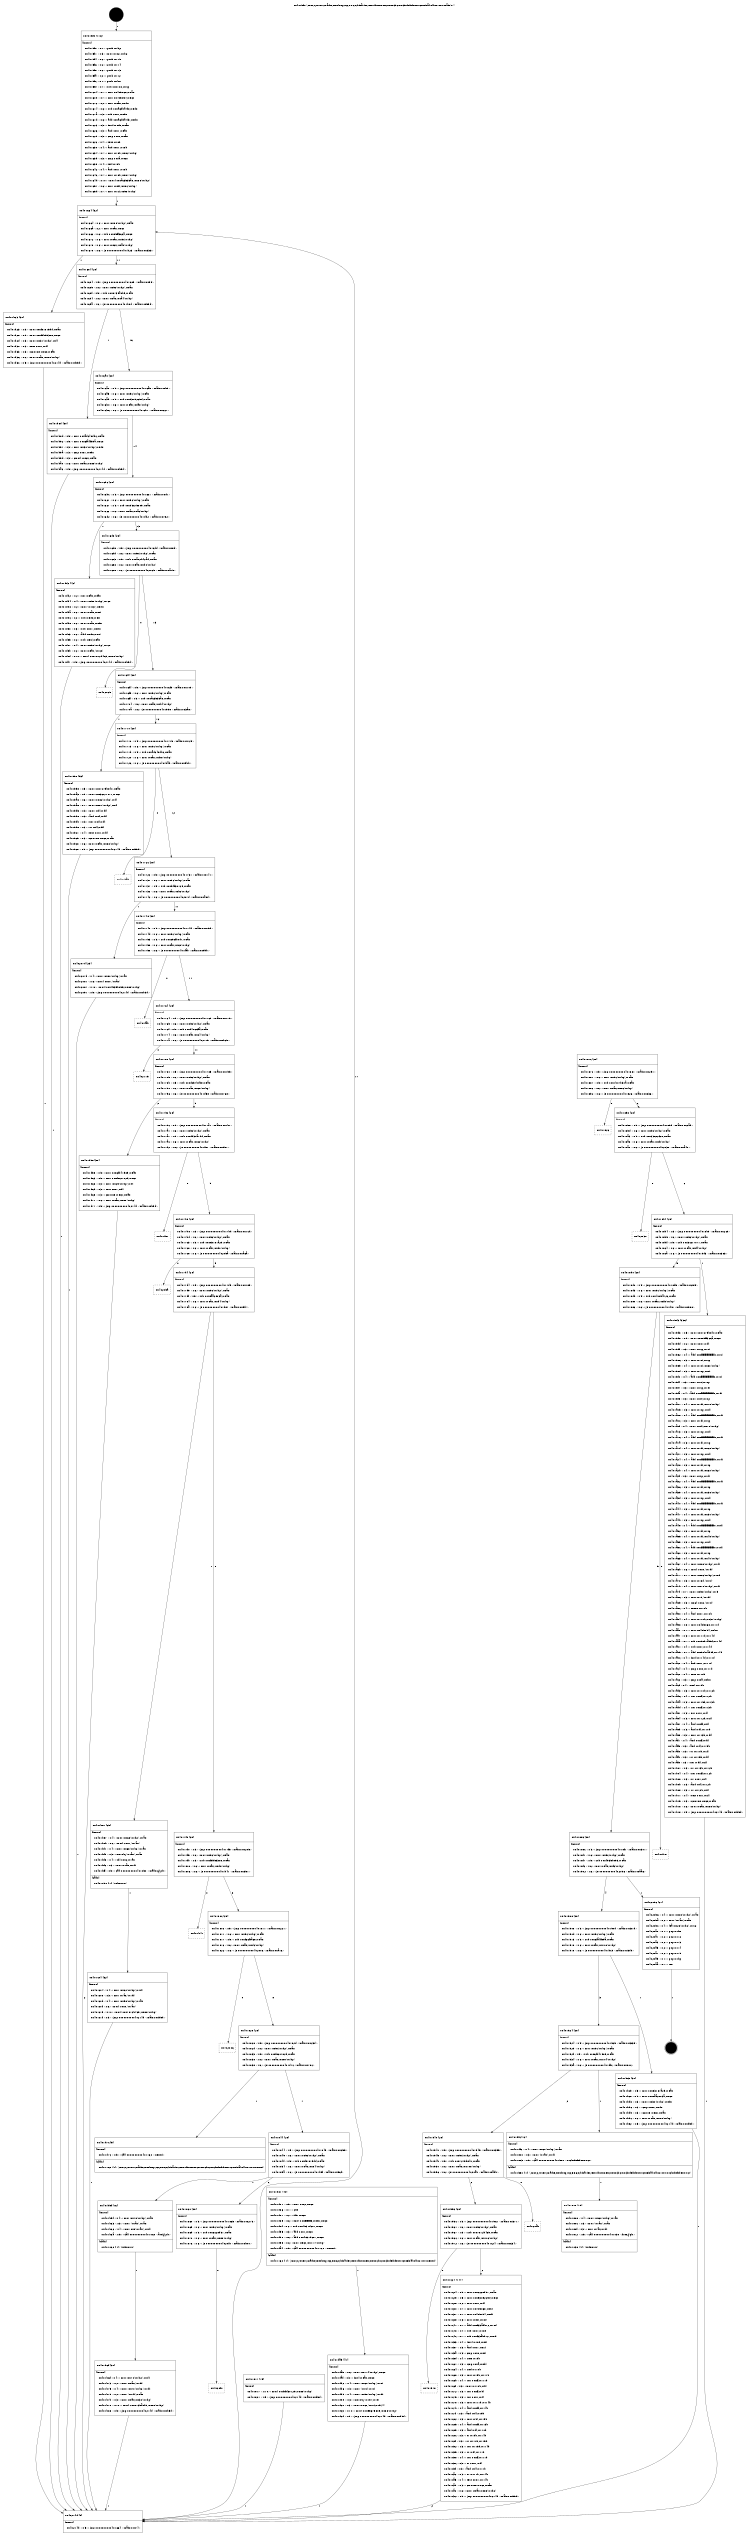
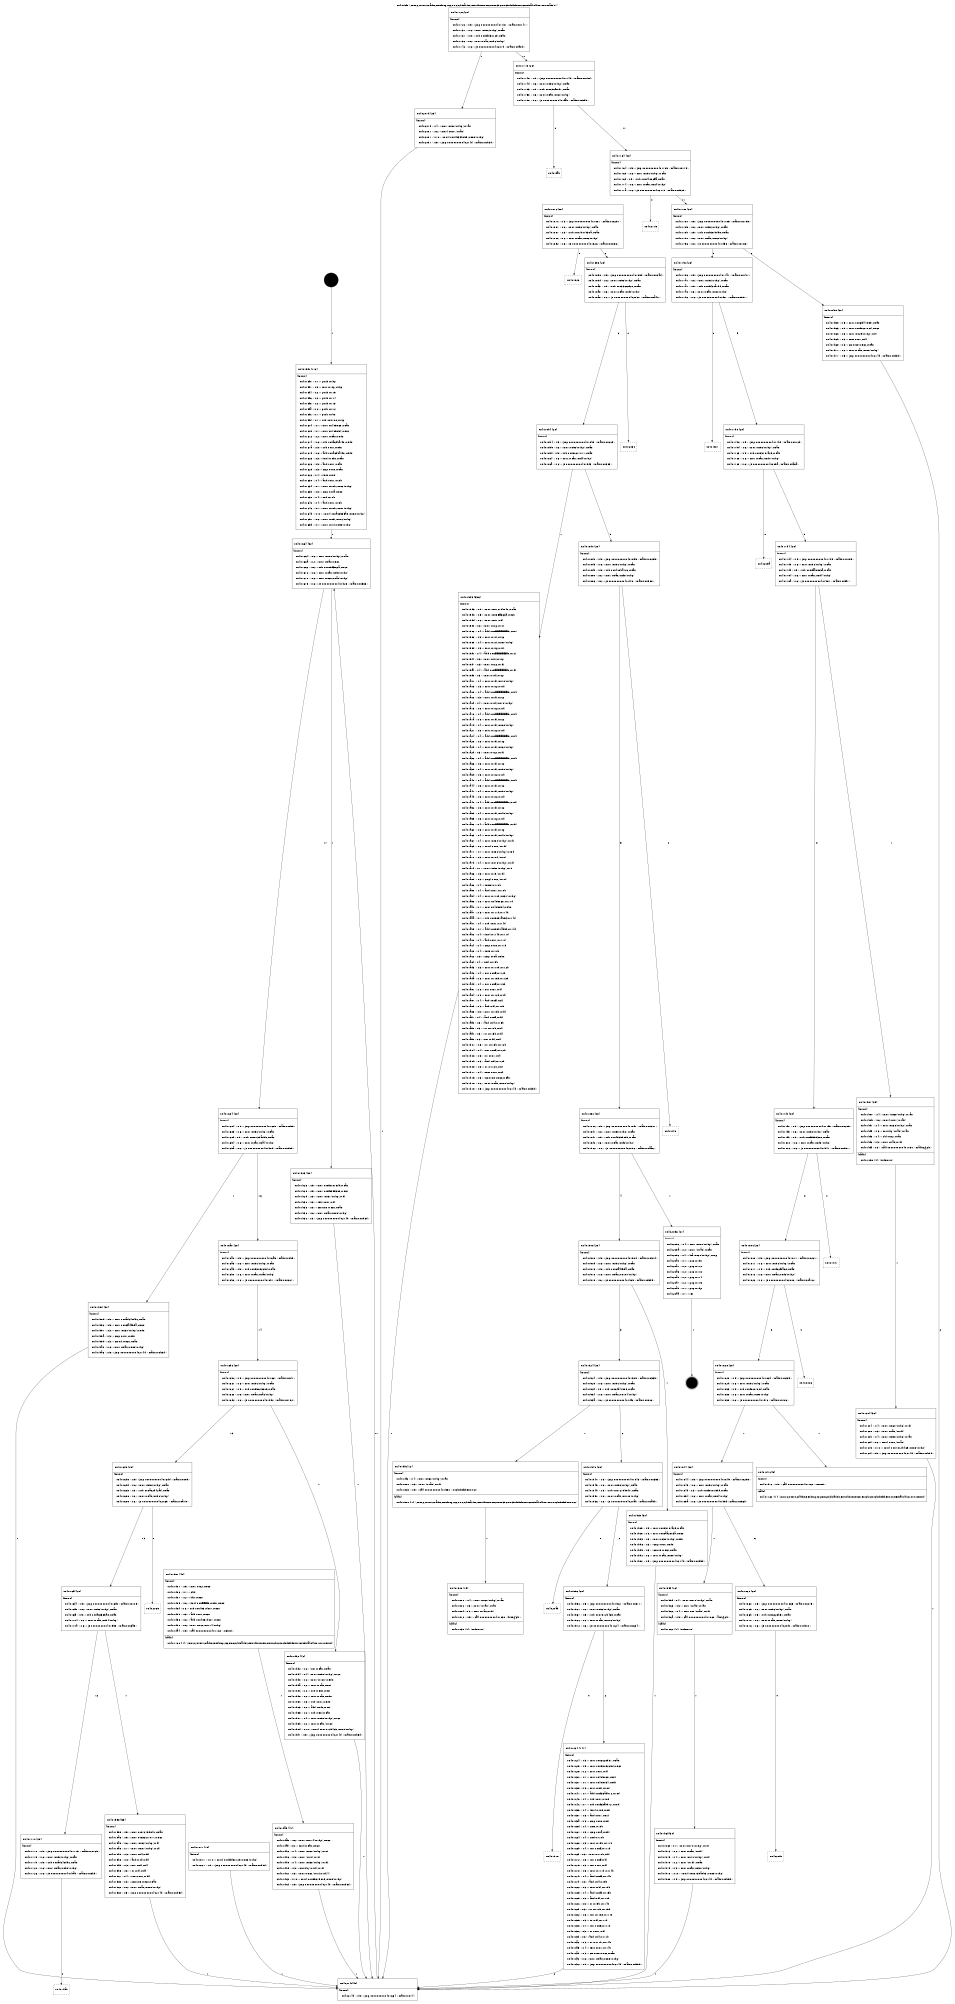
edge "0x401710 [28]" -> "0x40172c [28]": removed, label "12"
